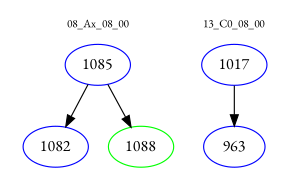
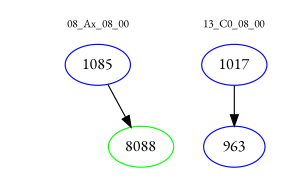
node "1082": removed
node "1088": label "1088" -> "8088"
